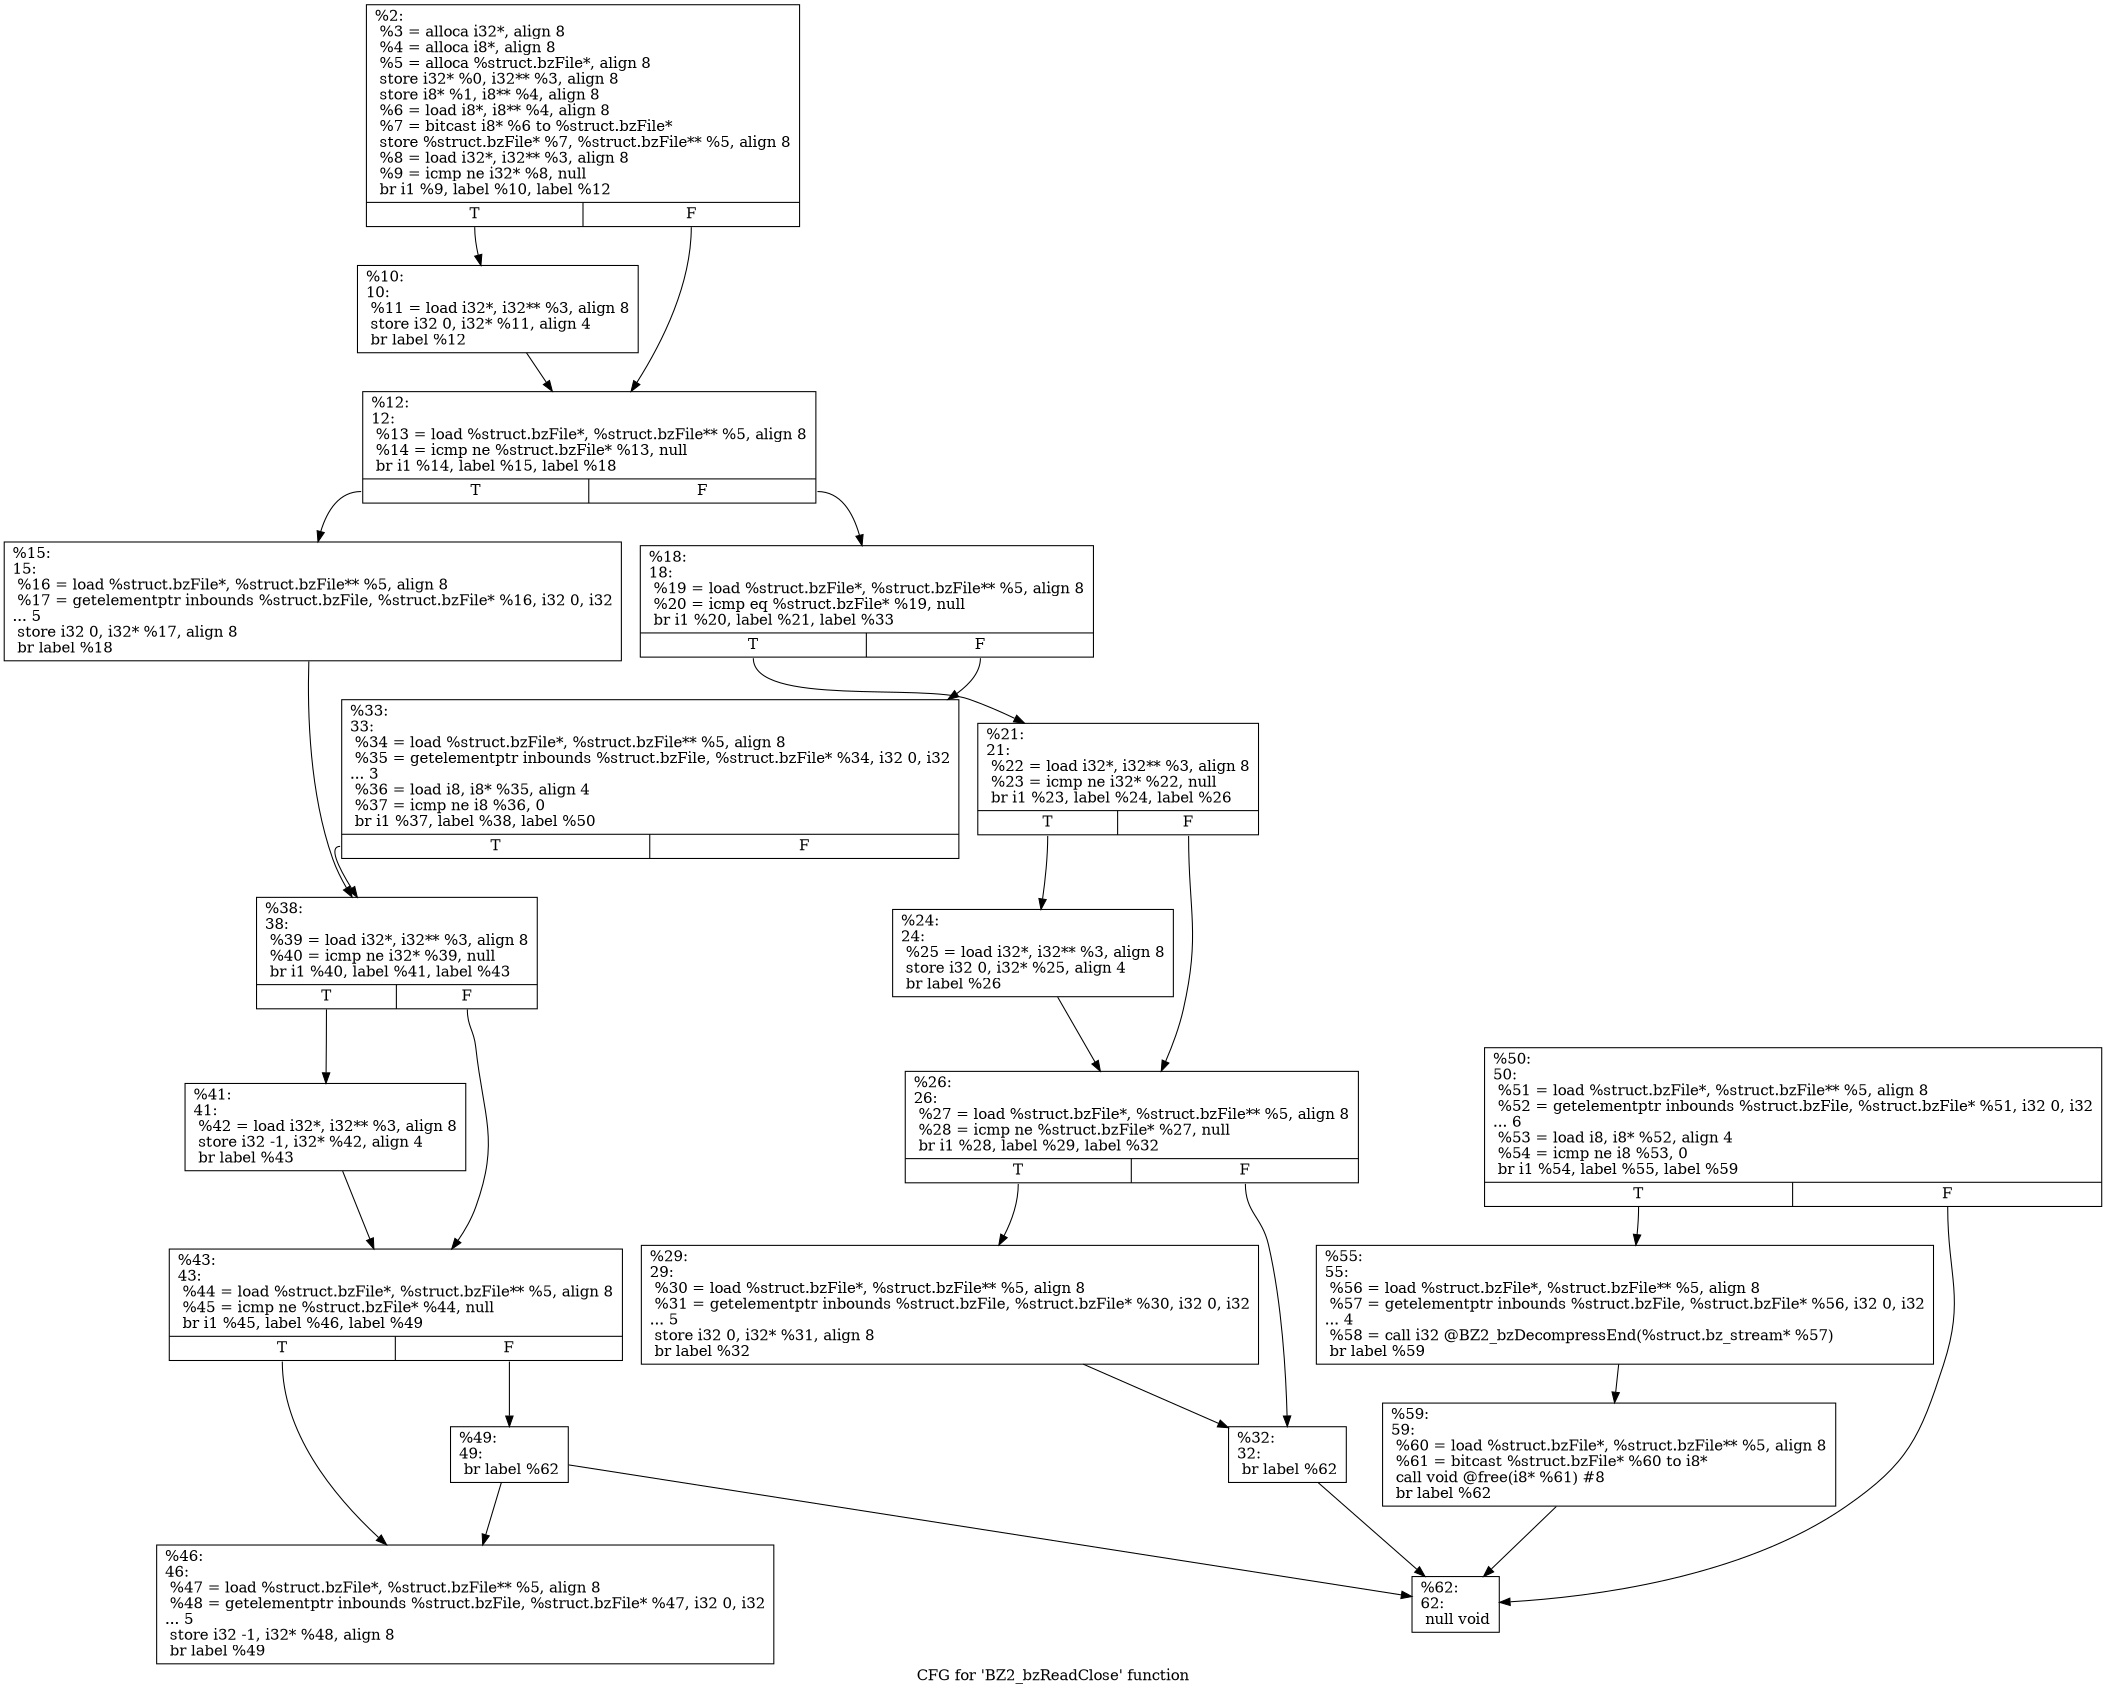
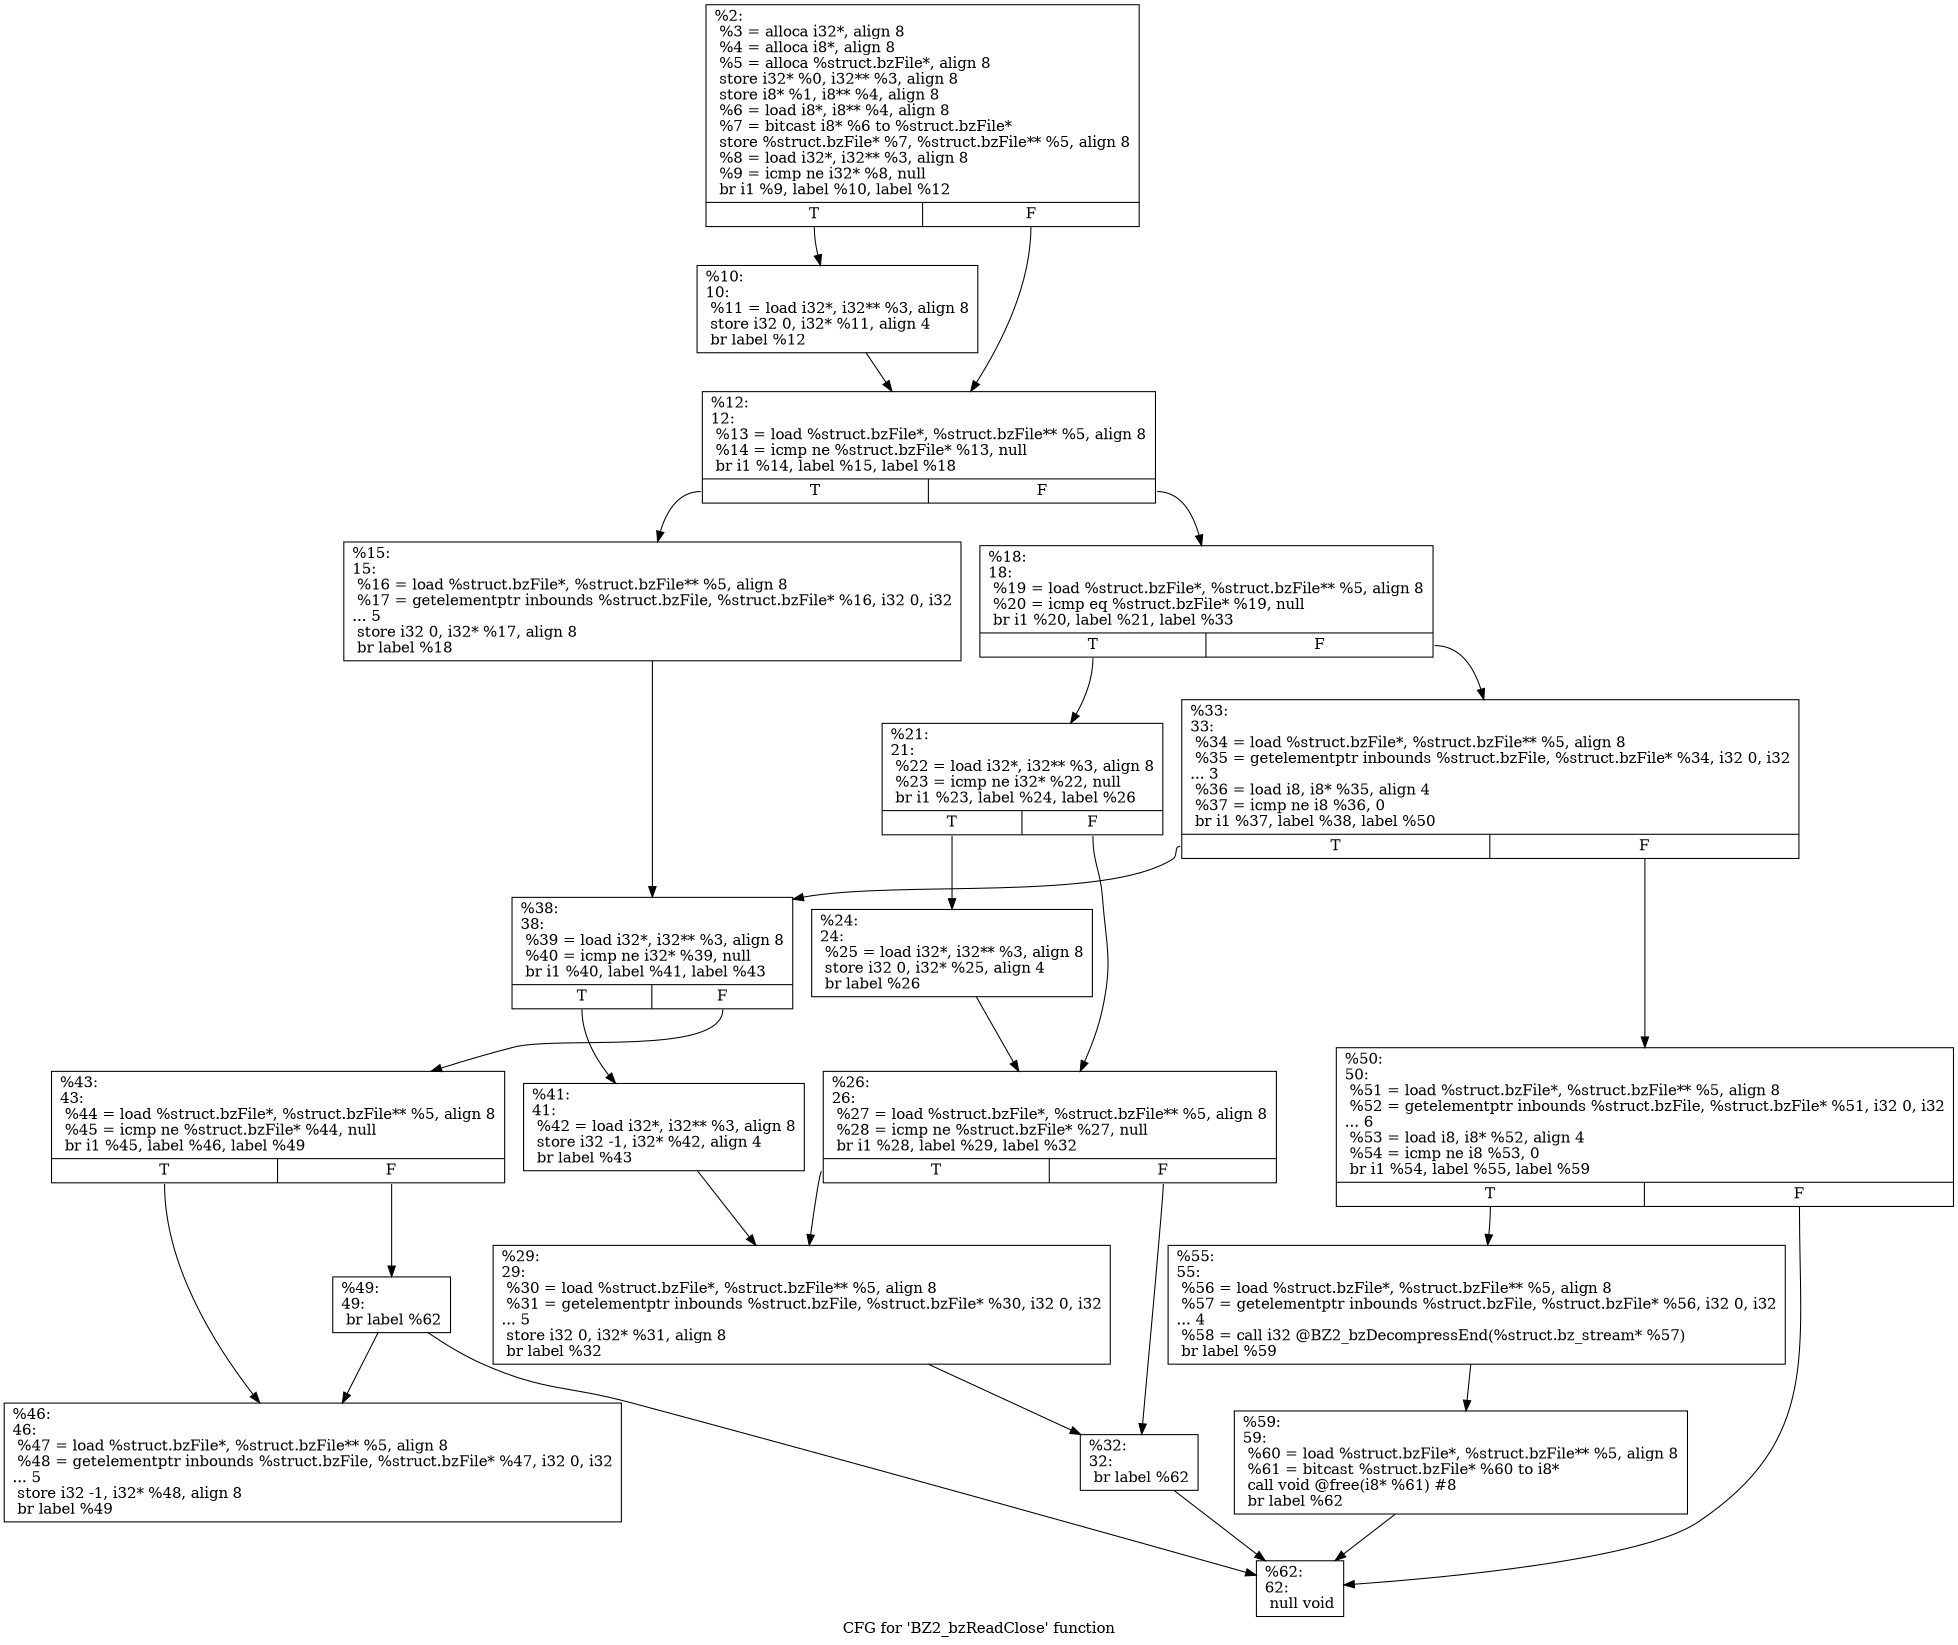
edge "%33:" -> "%50:": added
edge "%41:" -> "%43:": now "%41:" -> "%29:"
